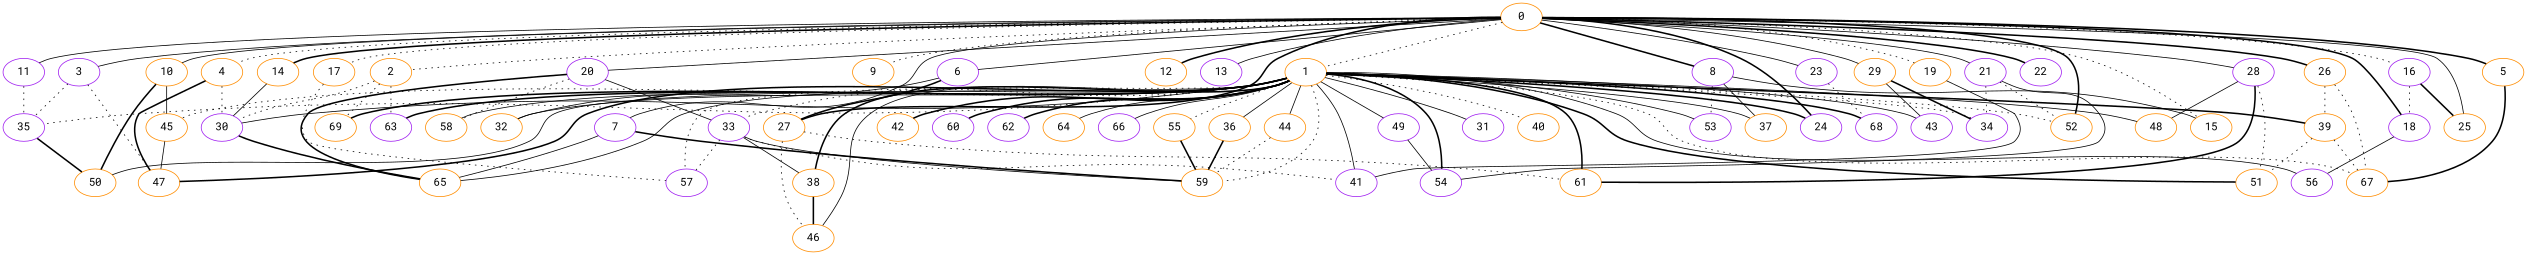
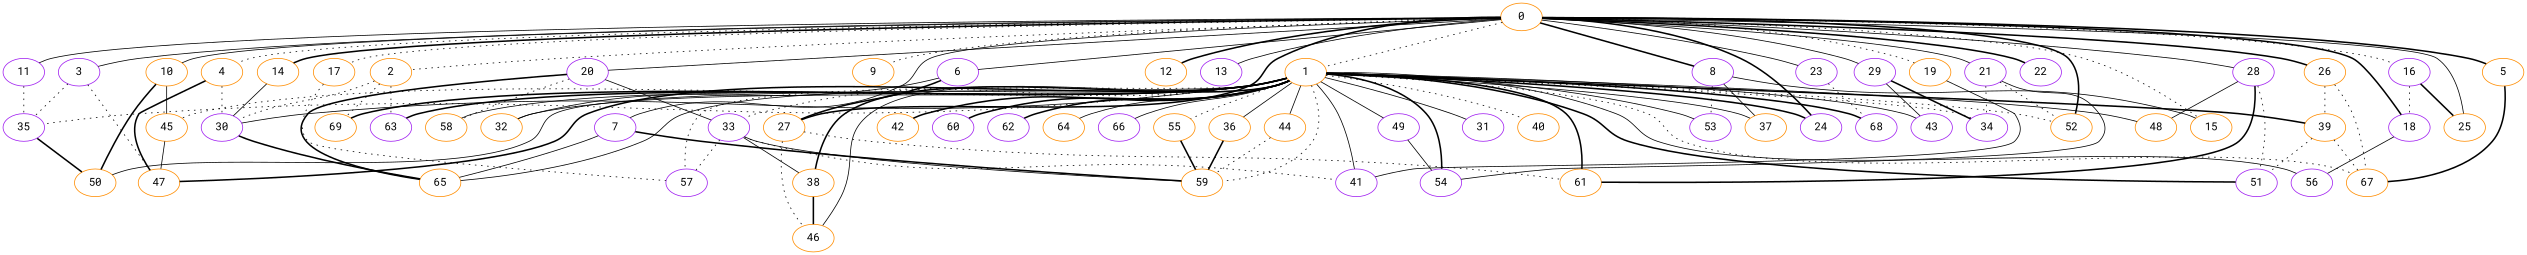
node "29": color darkorange -> purple
node "51": color darkorange -> purple
